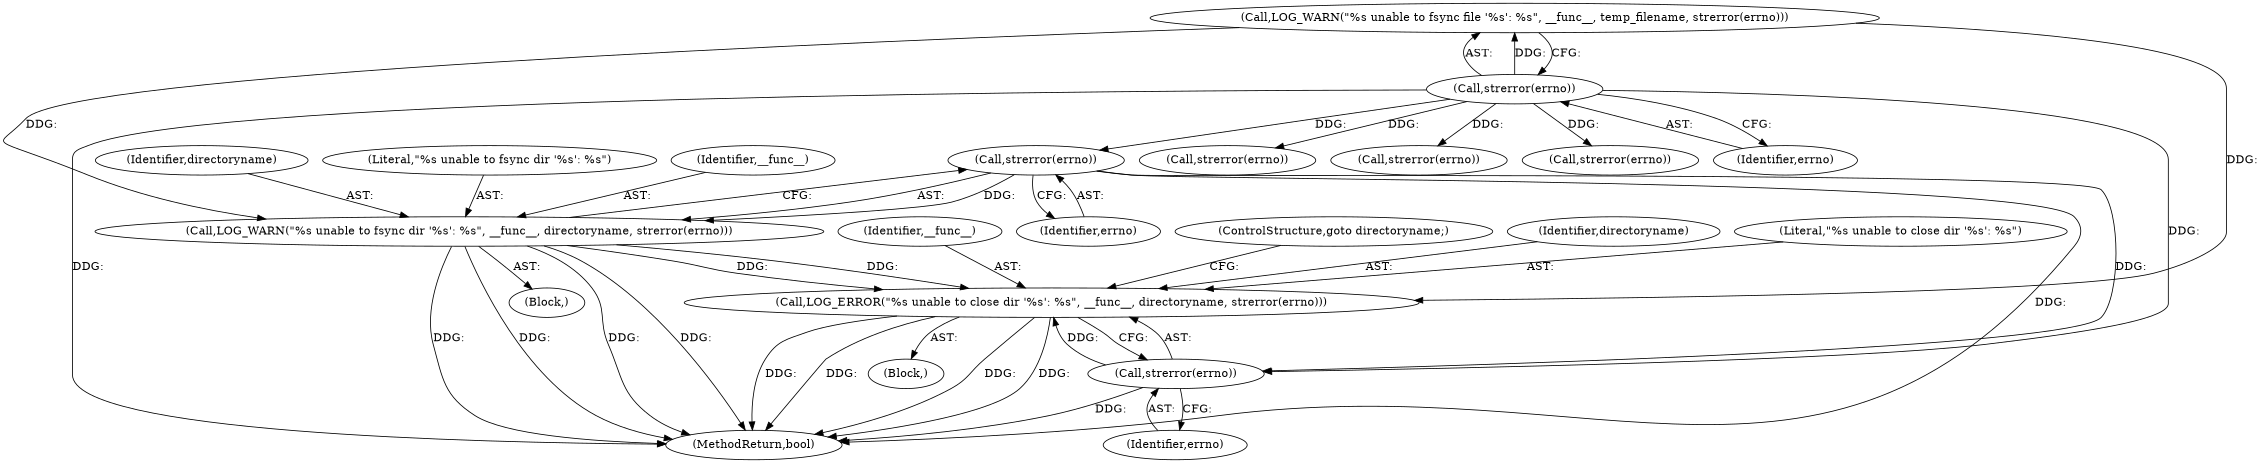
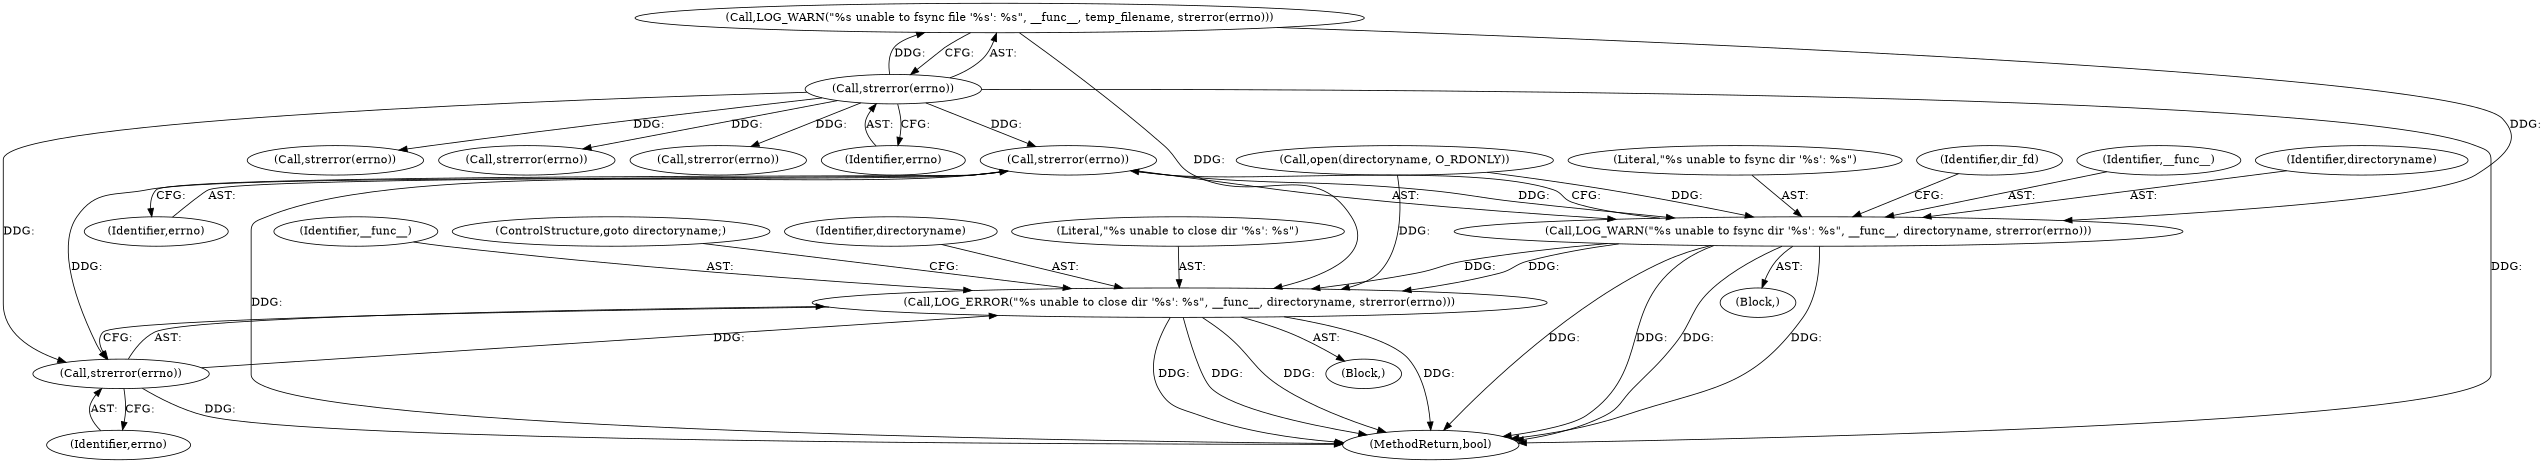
node "(Call,open(directoryname, O_RDONLY))": added
node "(Identifier,dir_fd)": added
